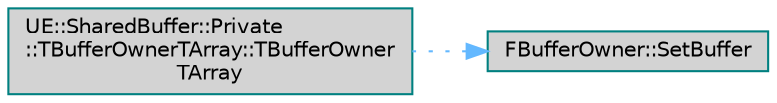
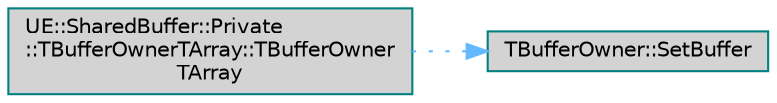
node "FBufferOwner::SetBuffer": label "FBufferOwner::SetBuffer" -> "TBufferOwner::SetBuffer"
